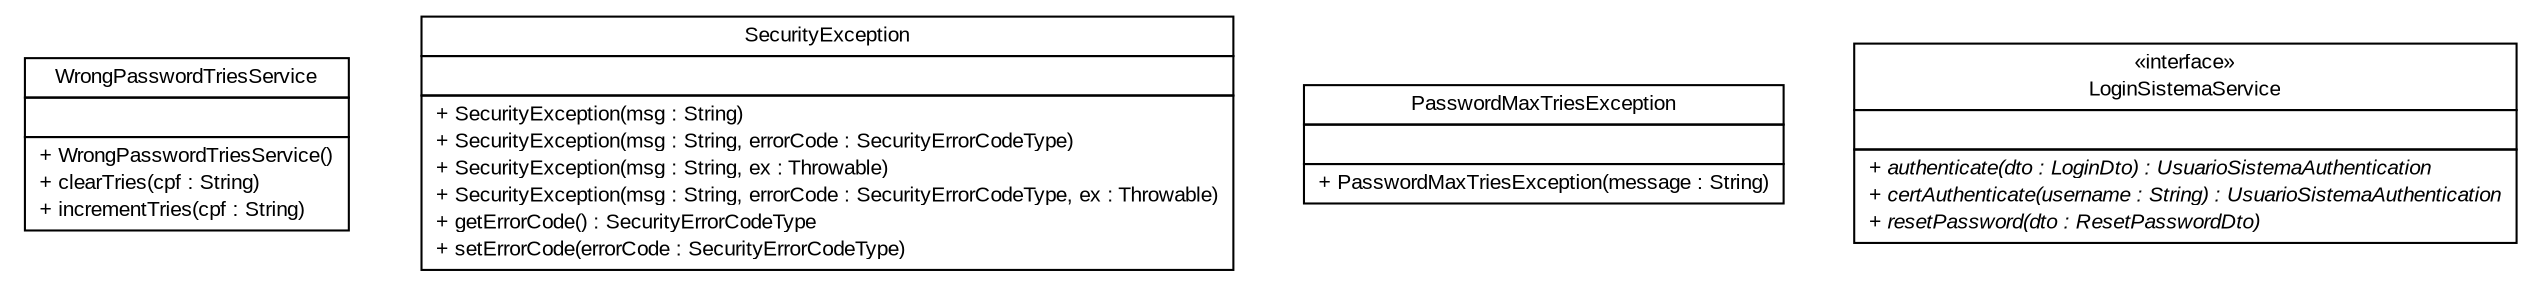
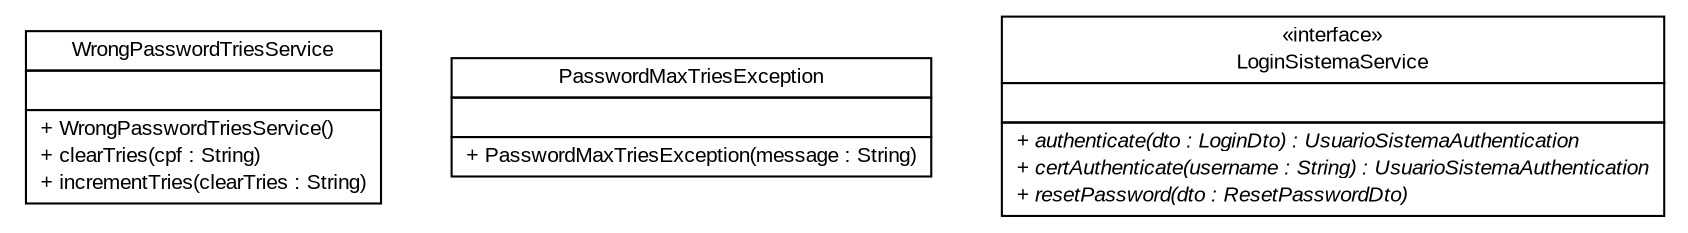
node "SecurityException": removed
node "WrongPasswordTriesService": text "+ incrementTries(cpf : String)" -> "+ incrementTries(clearTries : String)"
